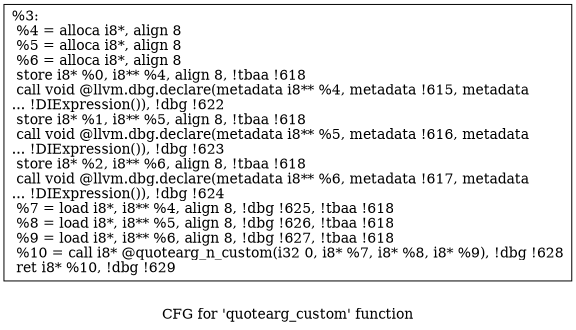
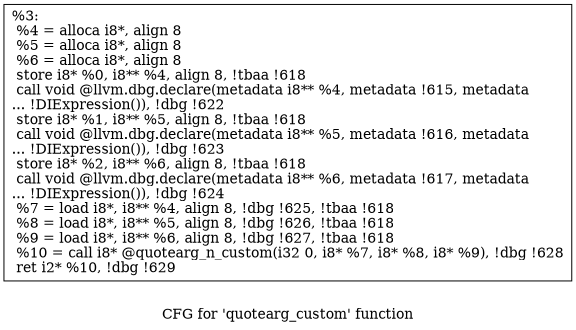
node "%3:": text "ret i8* %10, !dbg !629" -> "ret i2* %10, !dbg !629"
